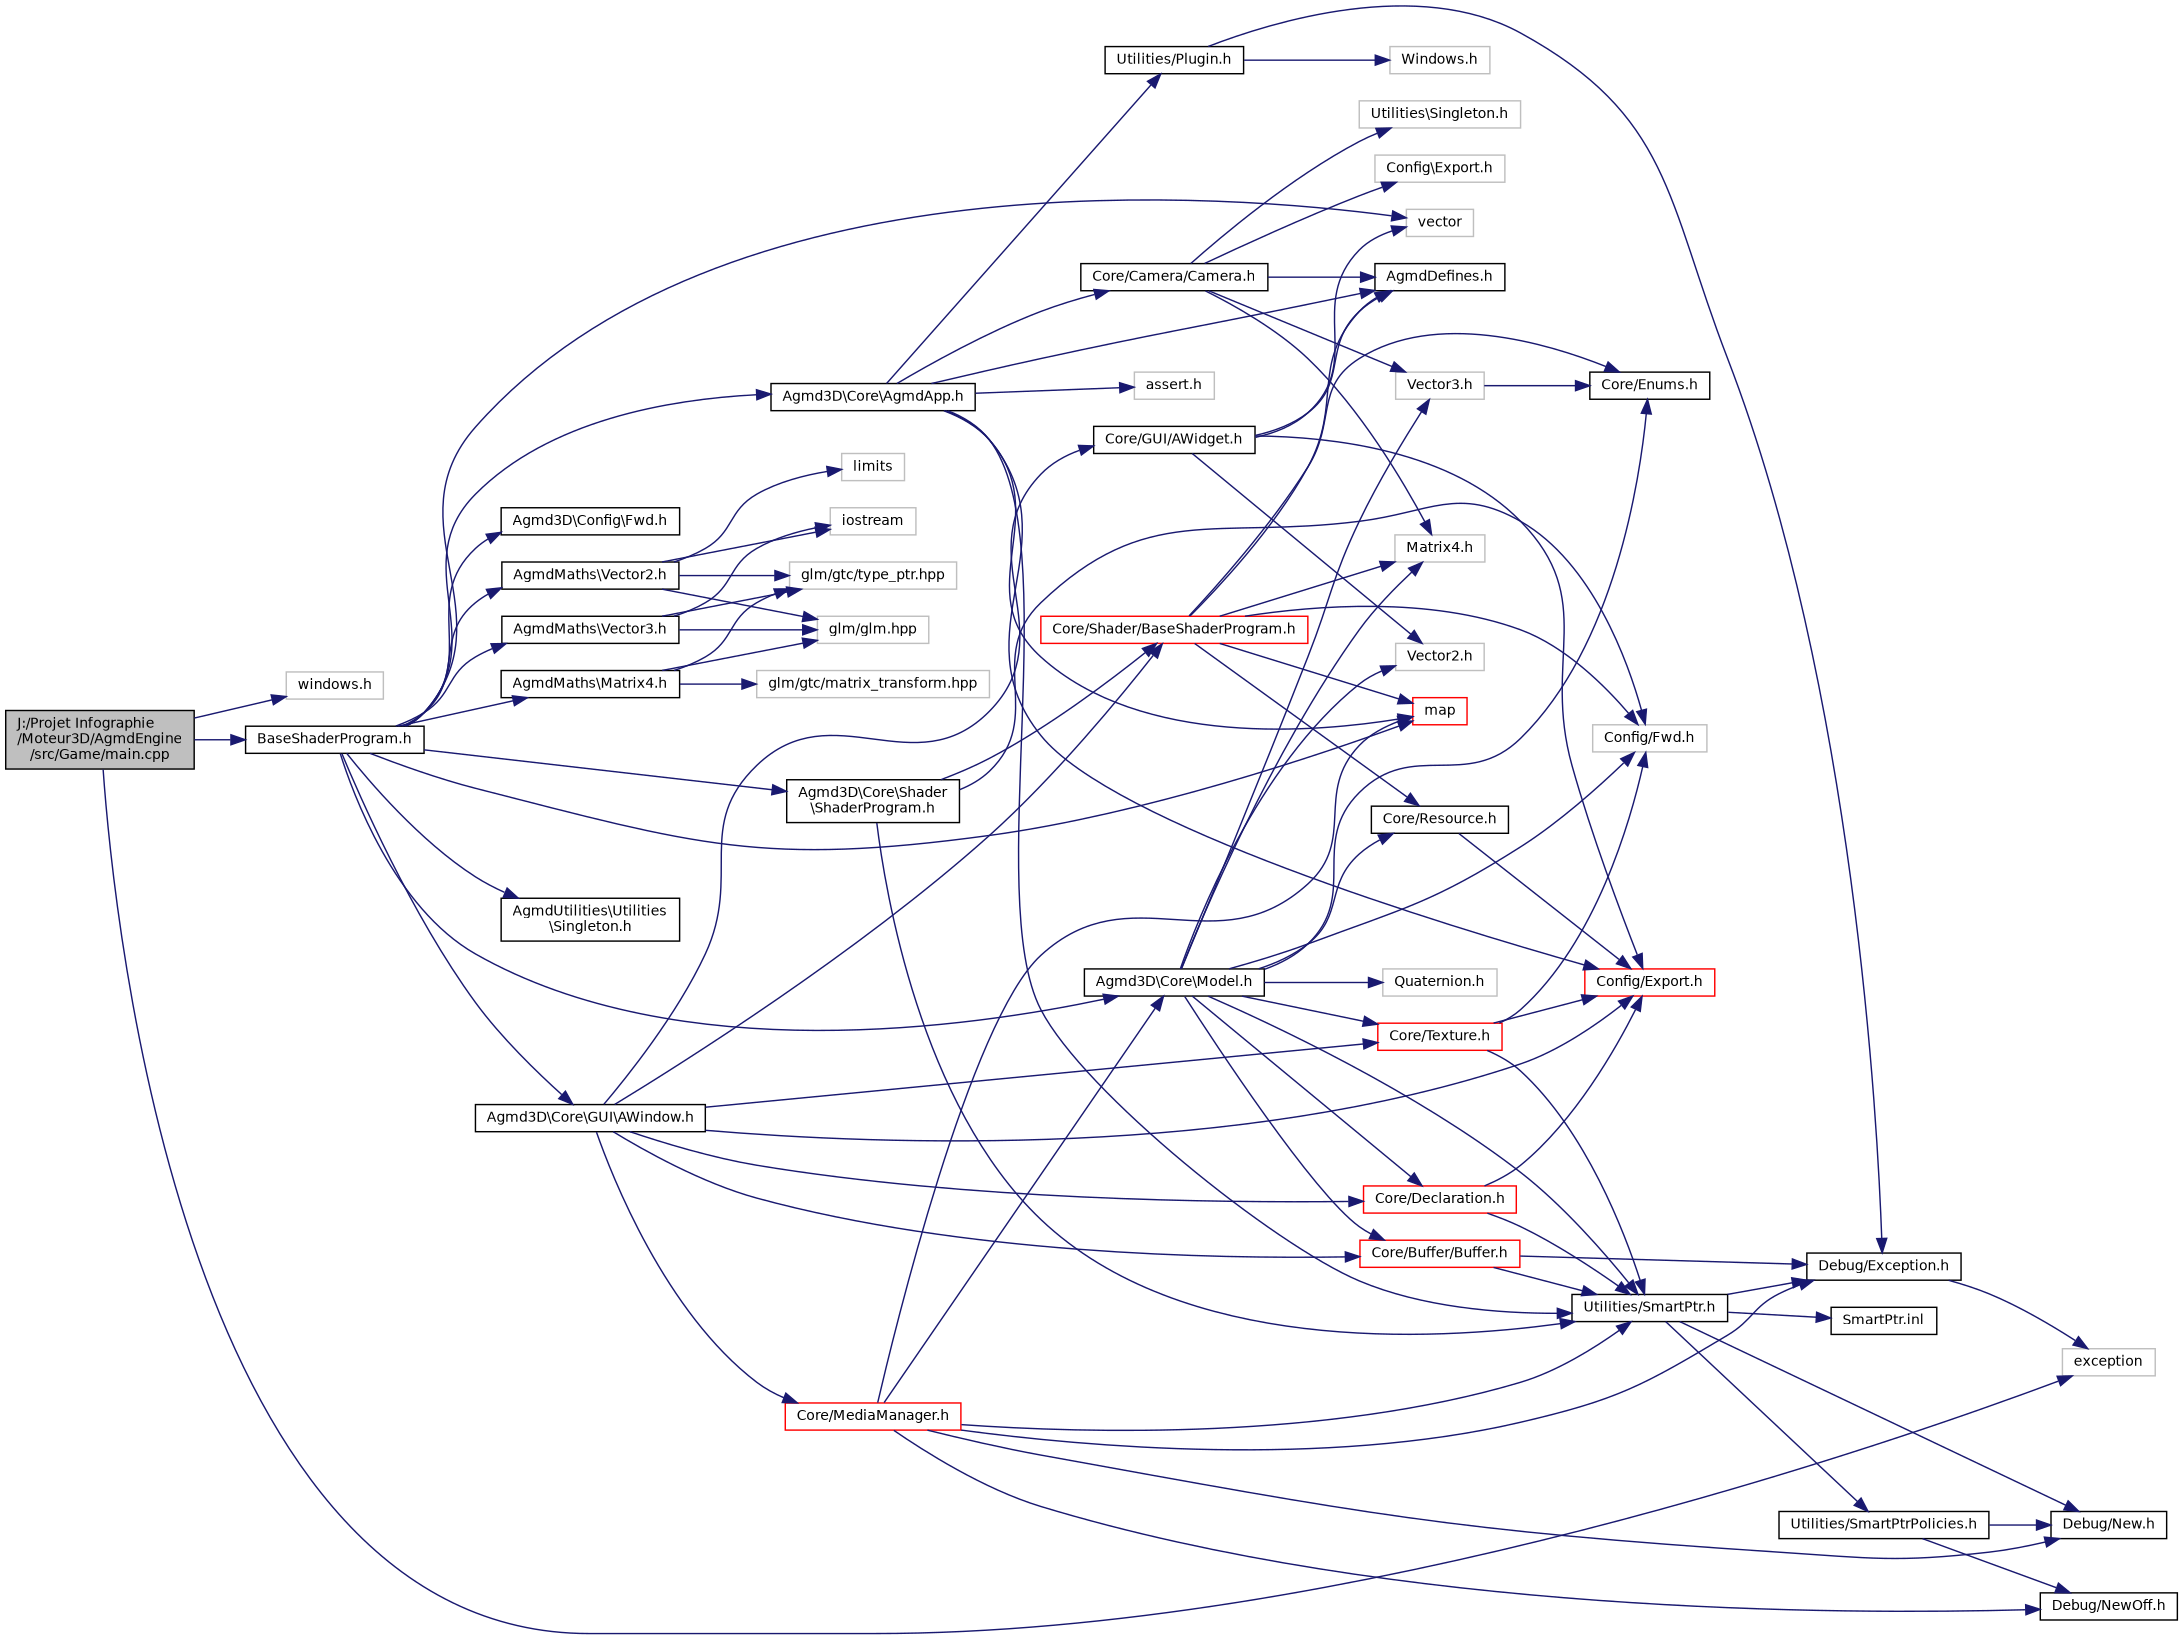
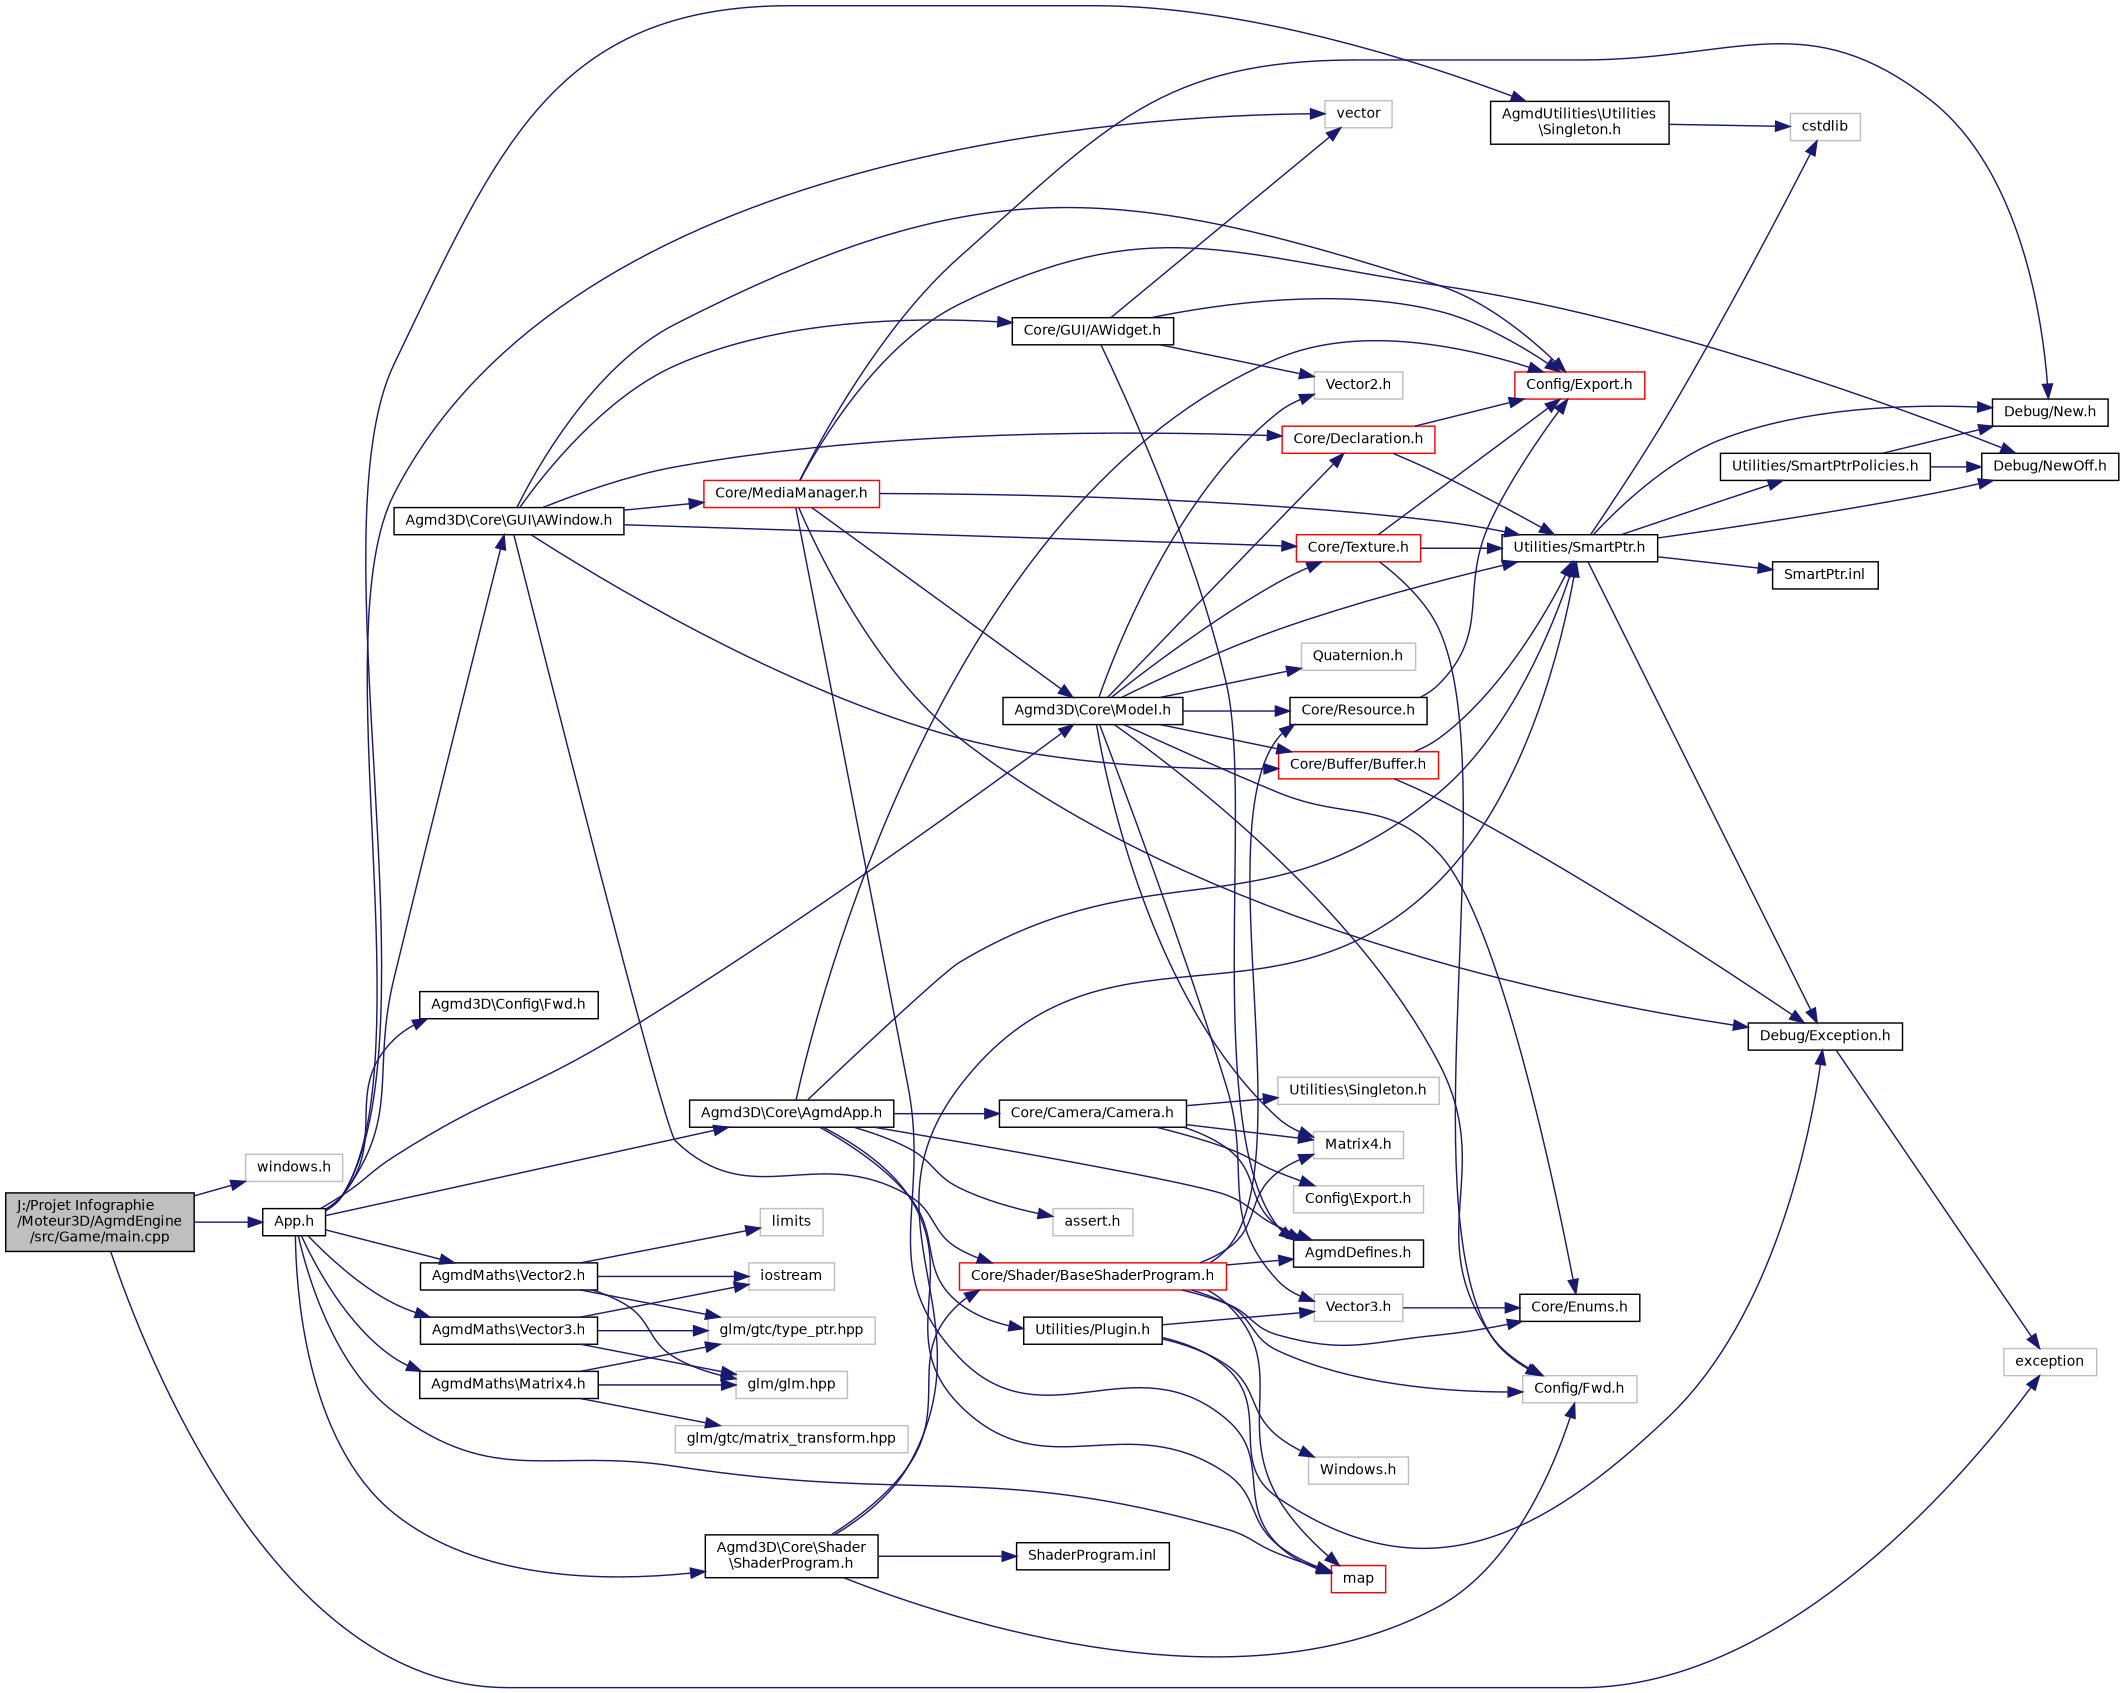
node "cstdlib": added
edge "Core/Camera/Camera.h" -> "Vector3.h": now "Utilities/Plugin.h" -> "Vector3.h"
edge "Utilities/SmartPtr.h" -> "Debug/NewOff.h": added
node "BaseShaderProgram.h": label "BaseShaderProgram.h" -> "App.h"
node "ShaderProgram.inl": added
